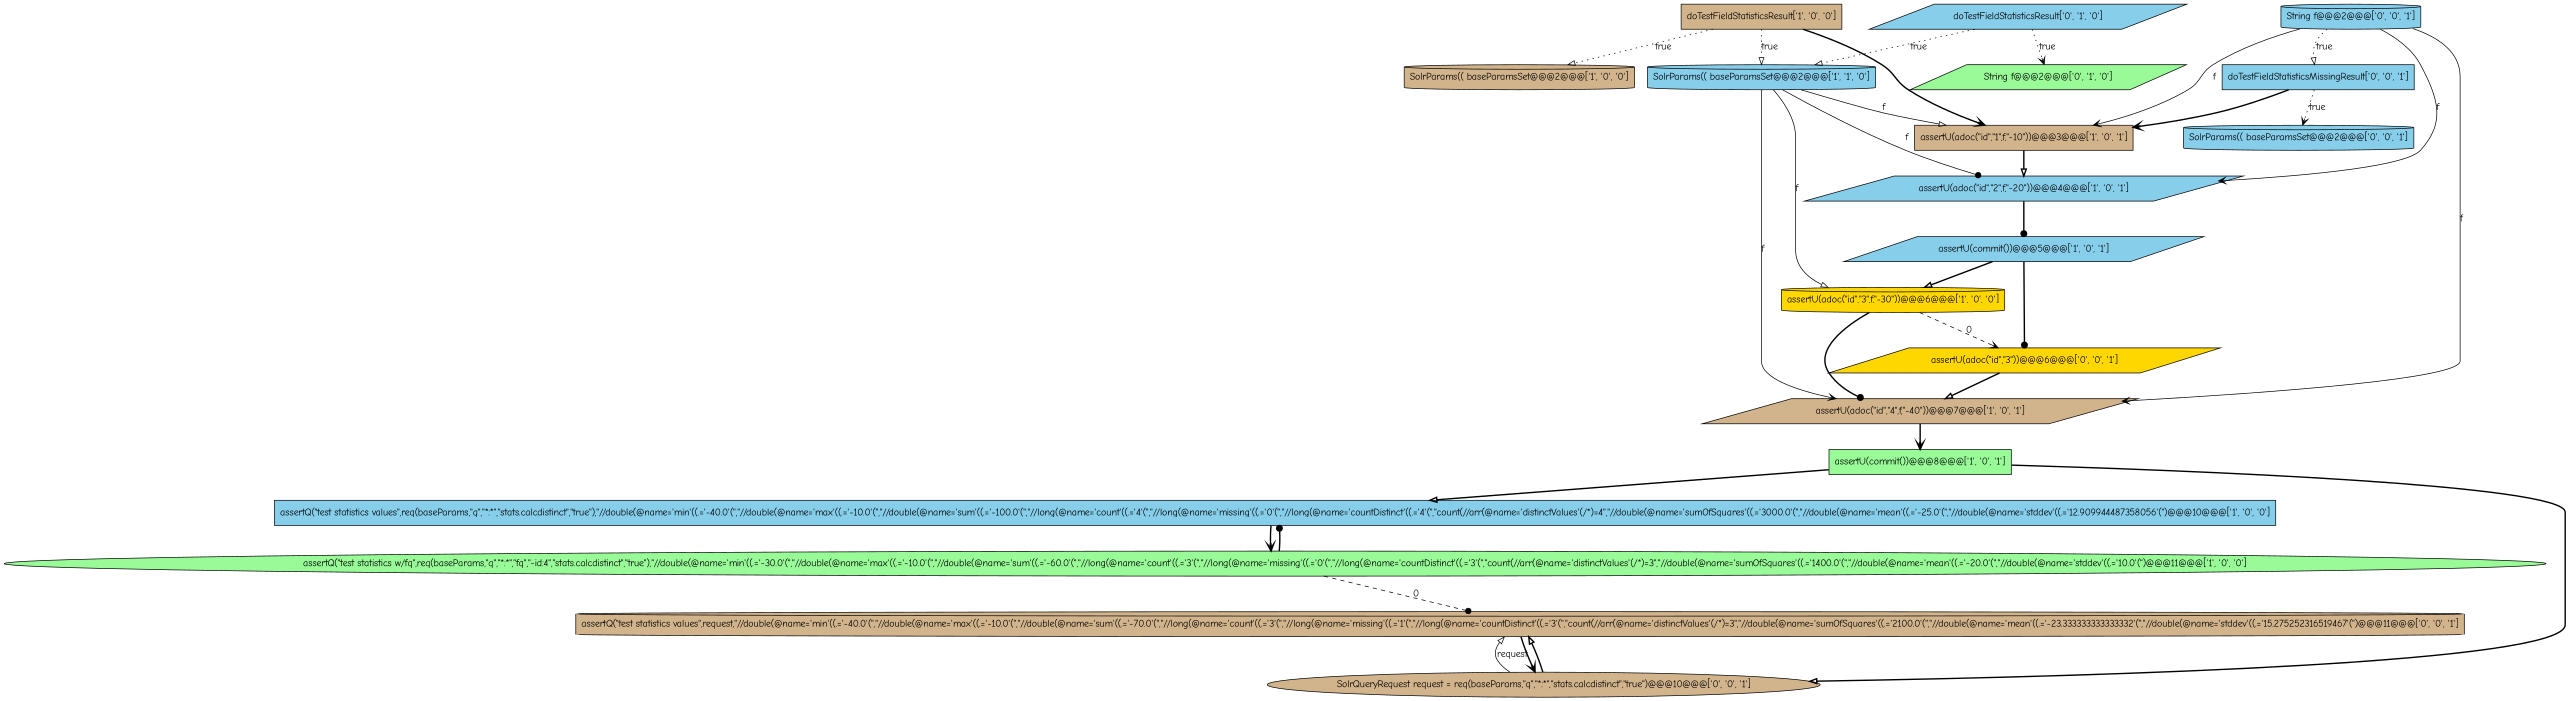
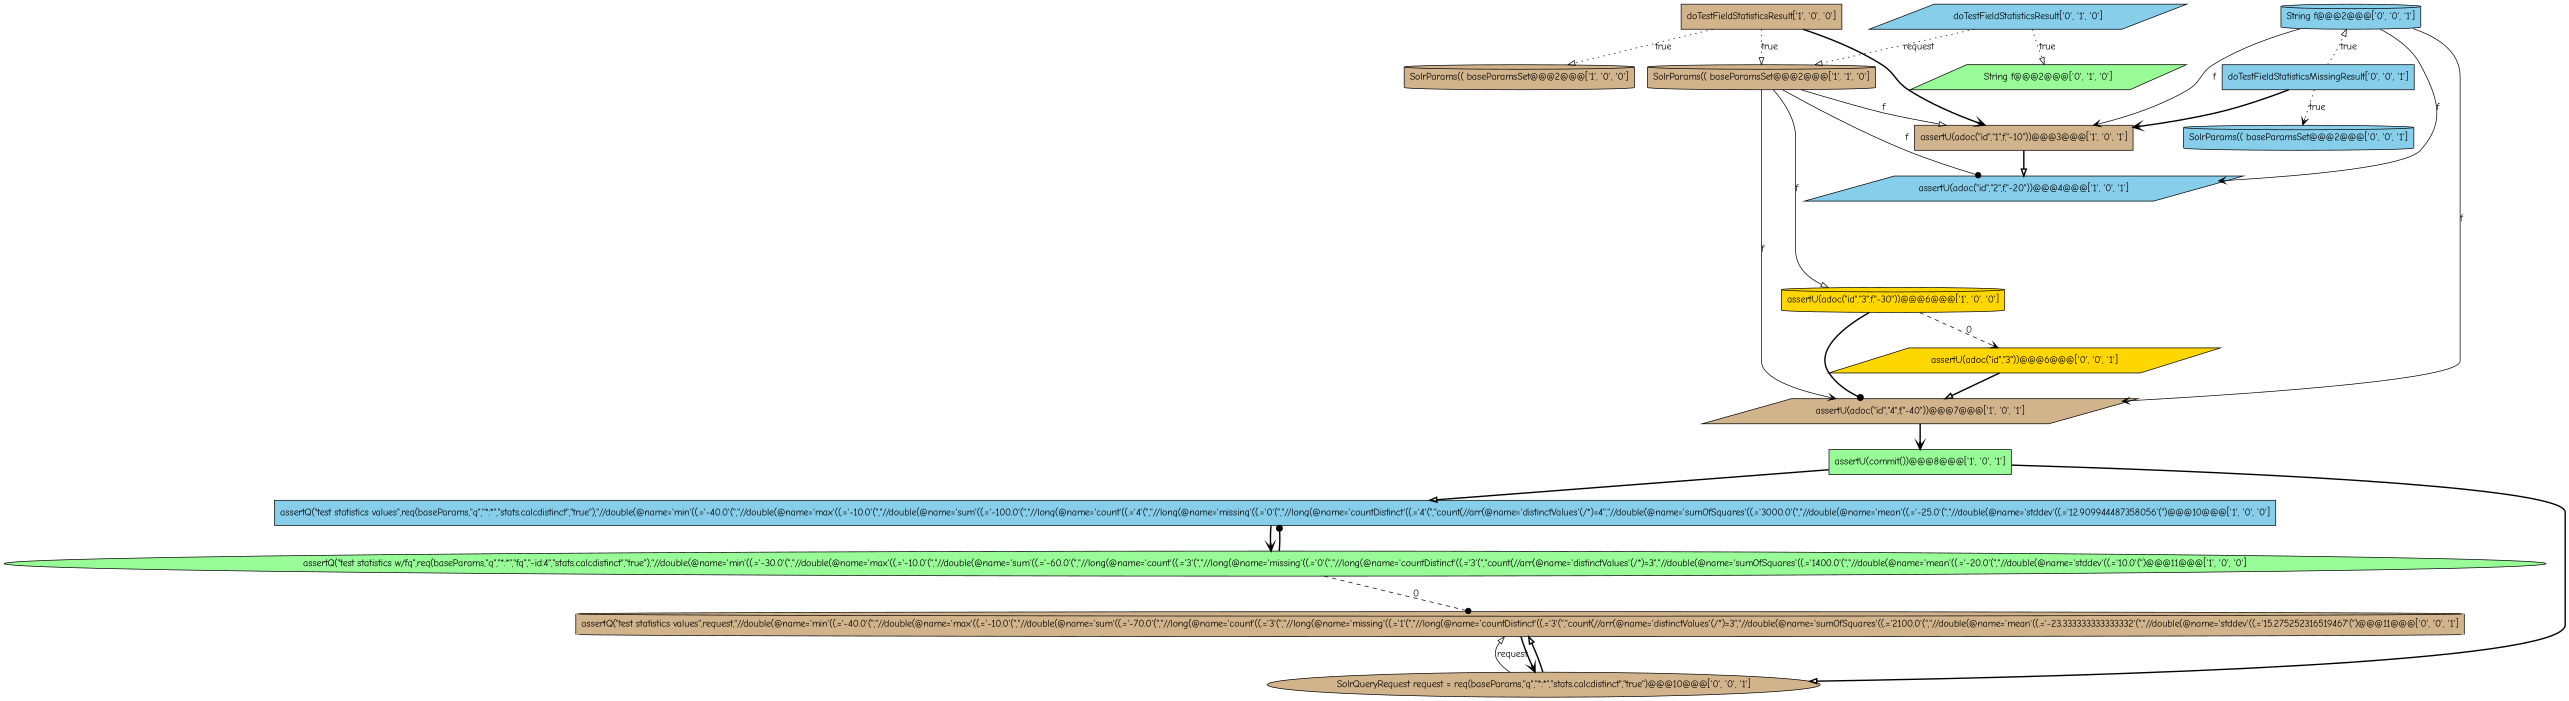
edge "String f@@@2@@@['0', '0', '1']" -> "doTestFieldStatisticsMissingResult['0', '0', '1']": reversed
edge "doTestFieldStatisticsResult['0', '1', '0']" -> "String f@@@2@@@['0', '1', '0']": arrowhead vee -> onormal
edge "doTestFieldStatisticsResult['0', '1', '0']" -> "SolrParams(( baseParamsSet@@@2@@@['1', '1', '0']": label "true" -> "request"
node "SolrParams(( baseParamsSet@@@2@@@['1', '1', '0']": fillcolor skyblue -> tan
node "assertU(commit())@@@5@@@['1', '0', '1']": removed
